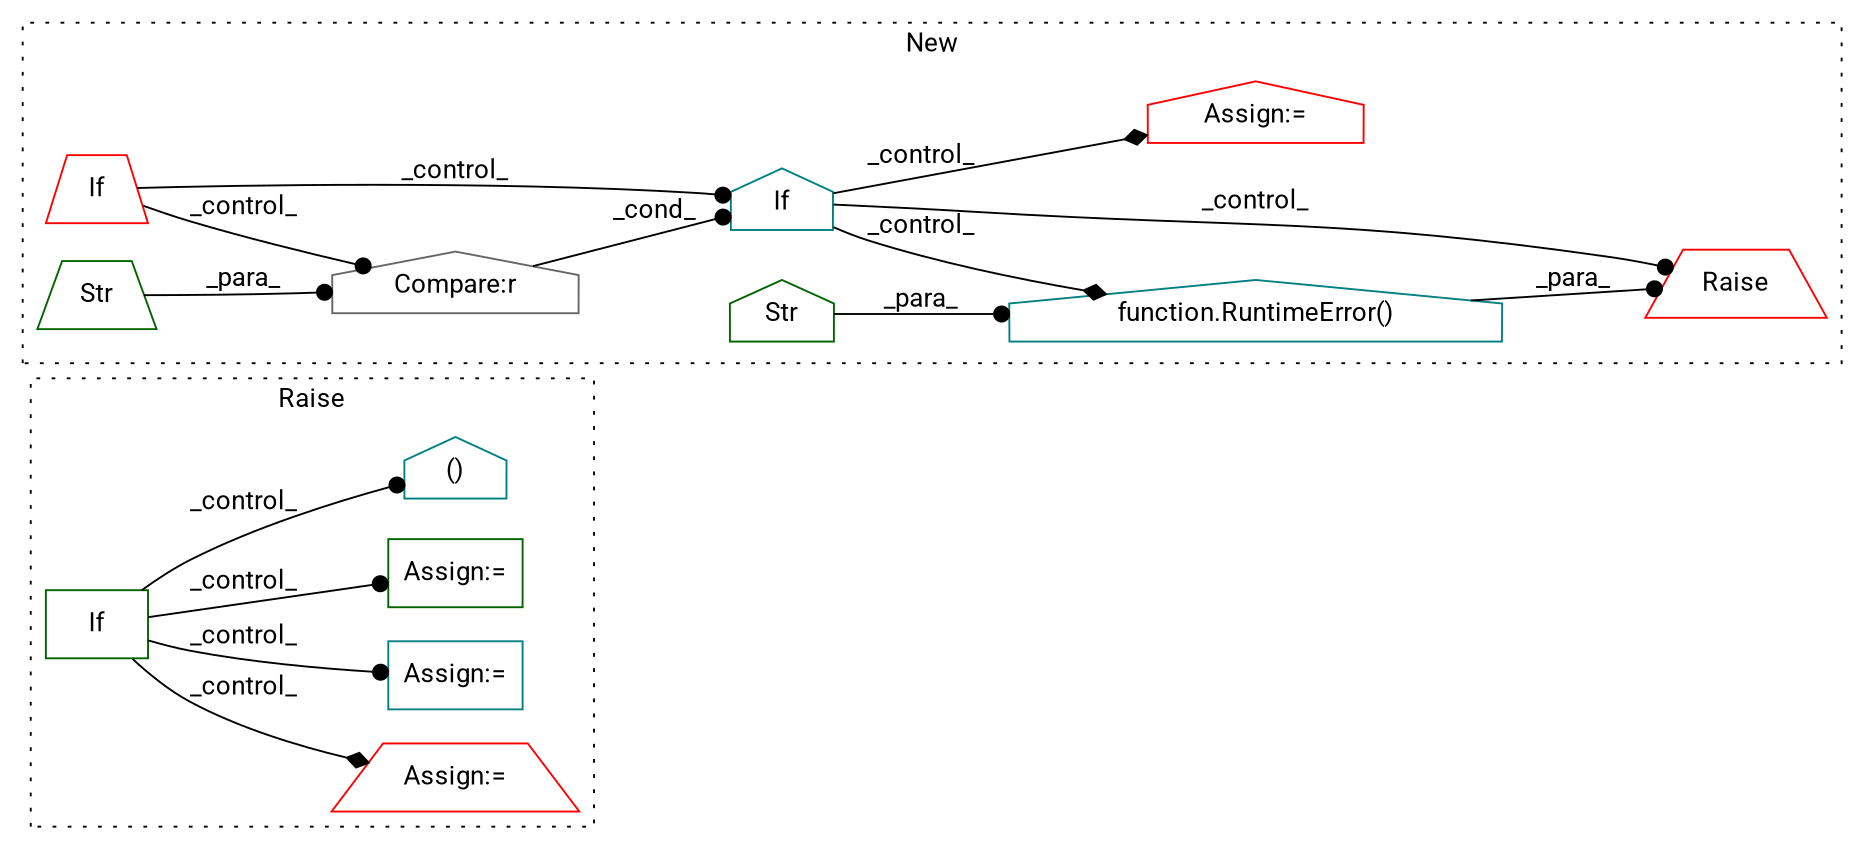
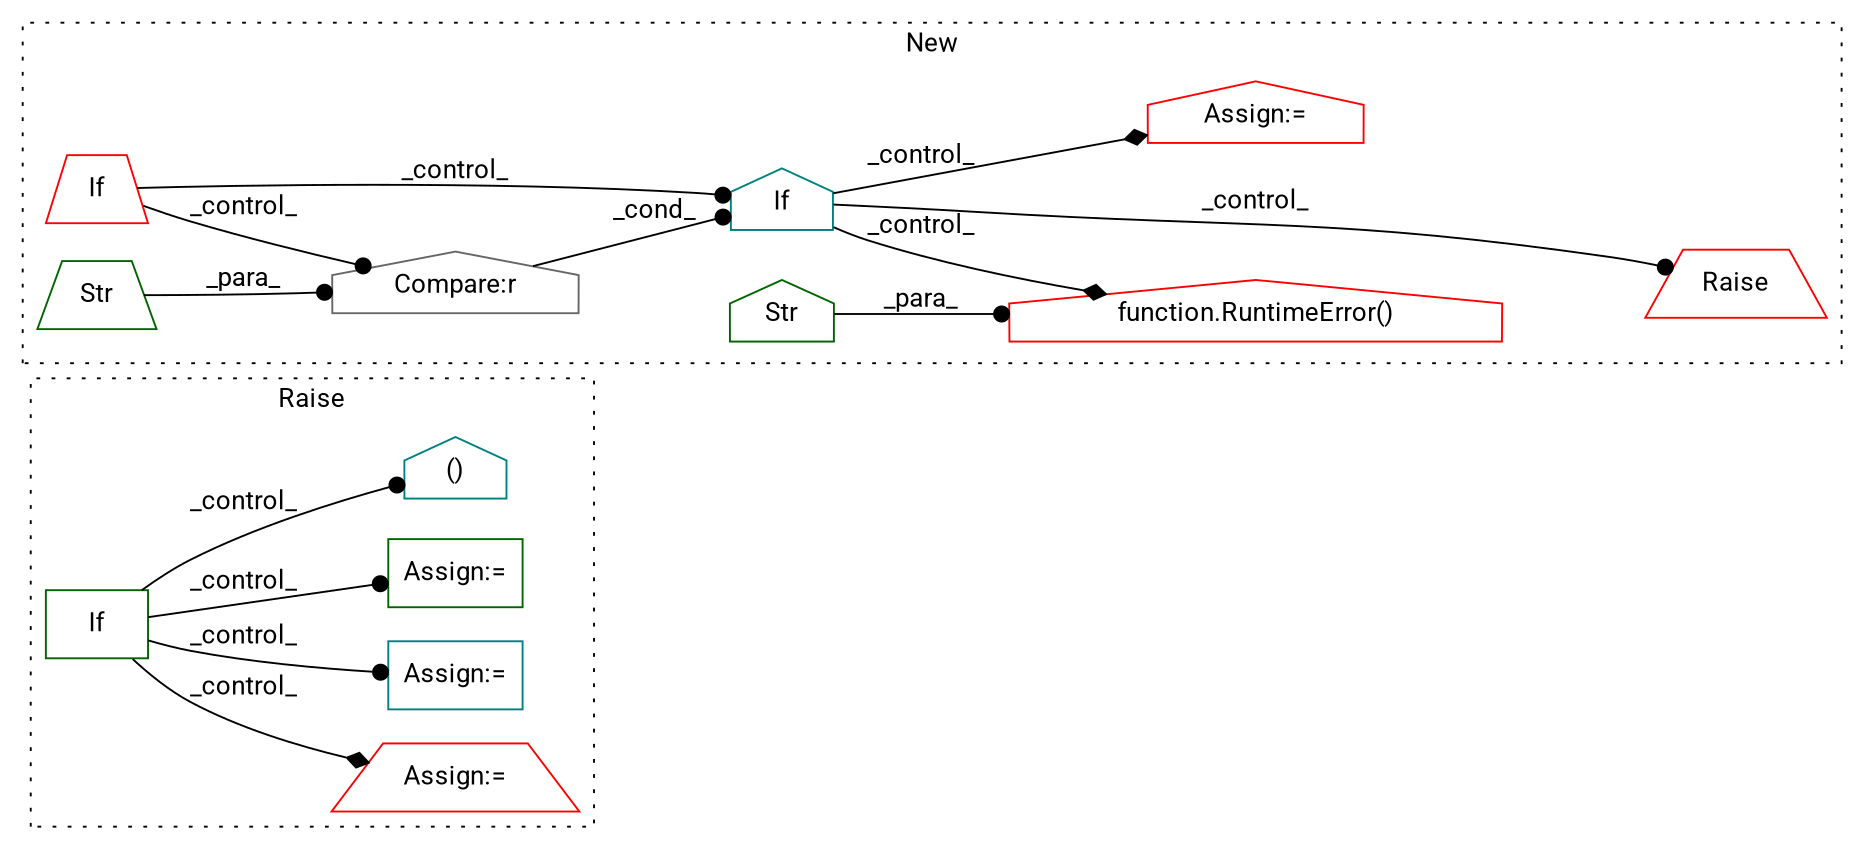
edge "function.RuntimeError()" -> "Raise": removed, label "_para_"
node "function.RuntimeError()": color teal -> red
